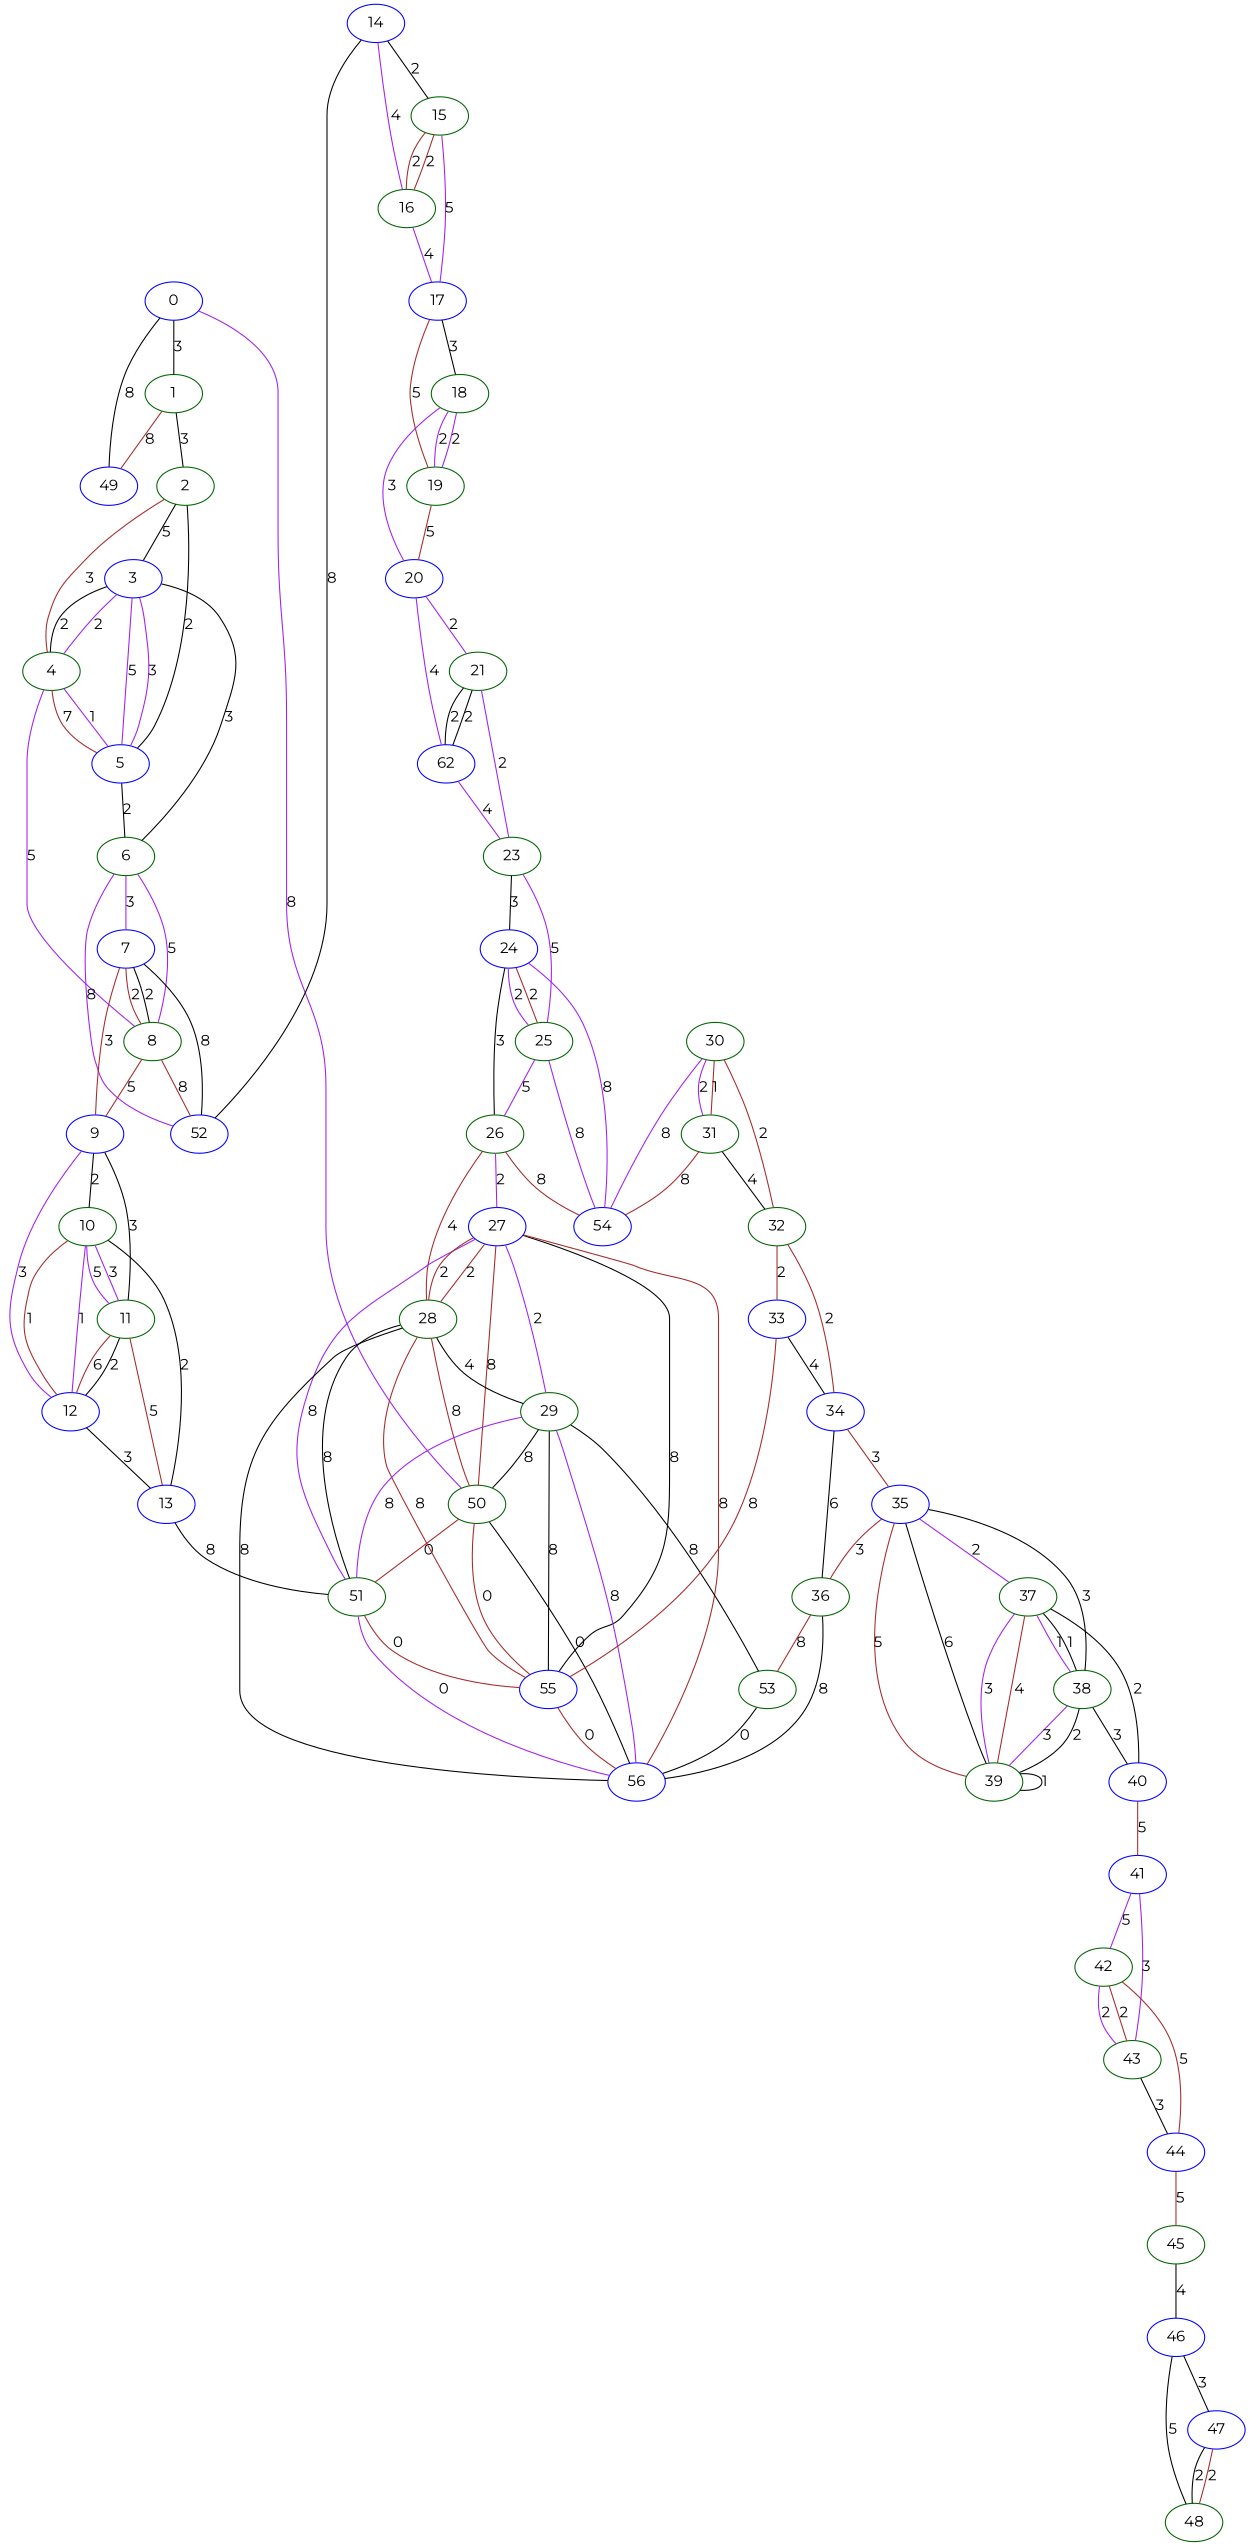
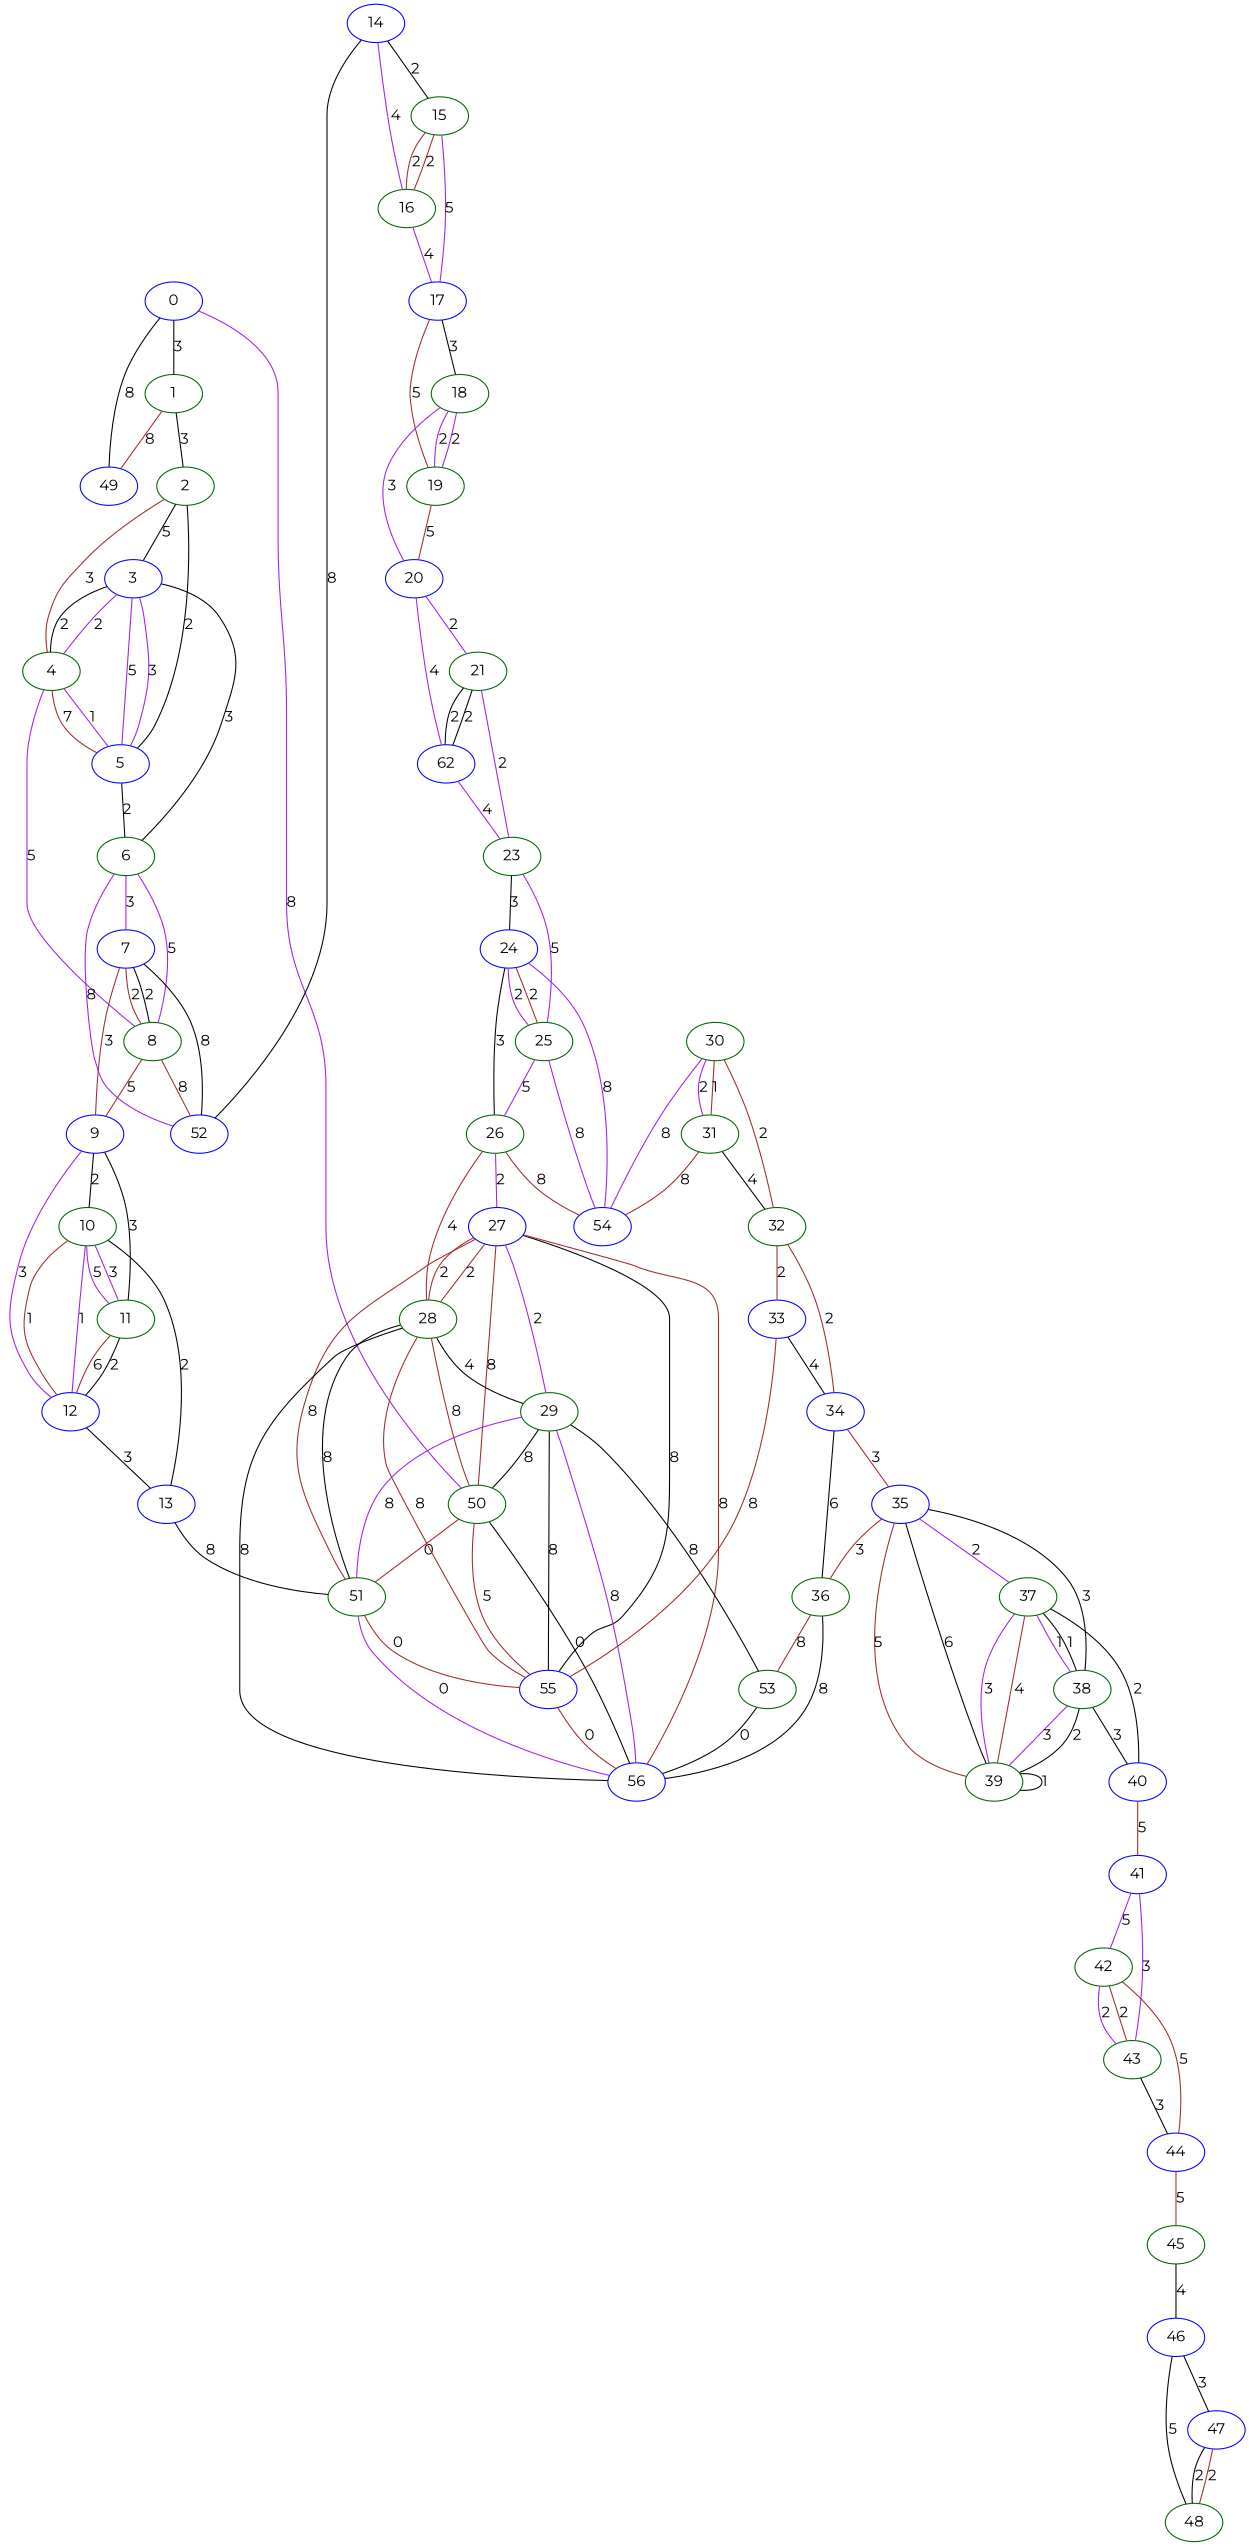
edge "27" -- "51": color purple -> brown
edge "11" -- "13": removed, label "5"
edge "50" -- "55": label "0" -> "5"
